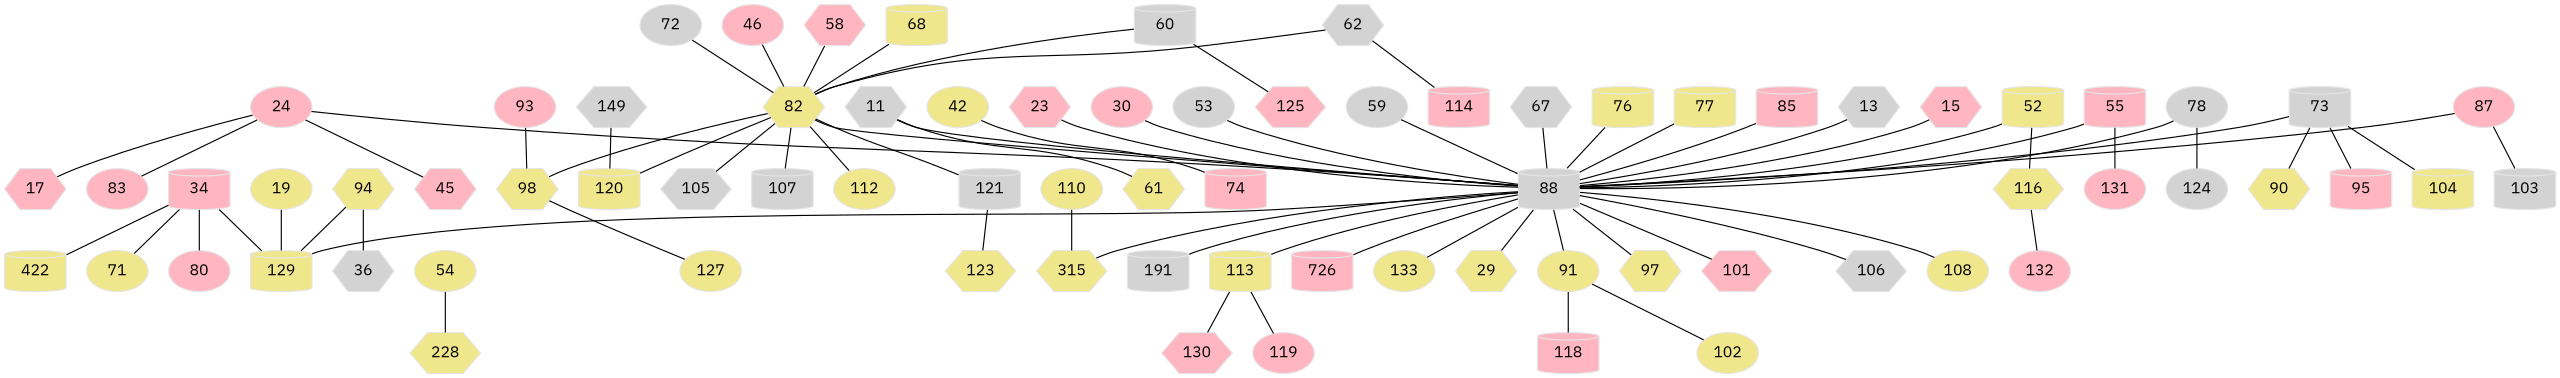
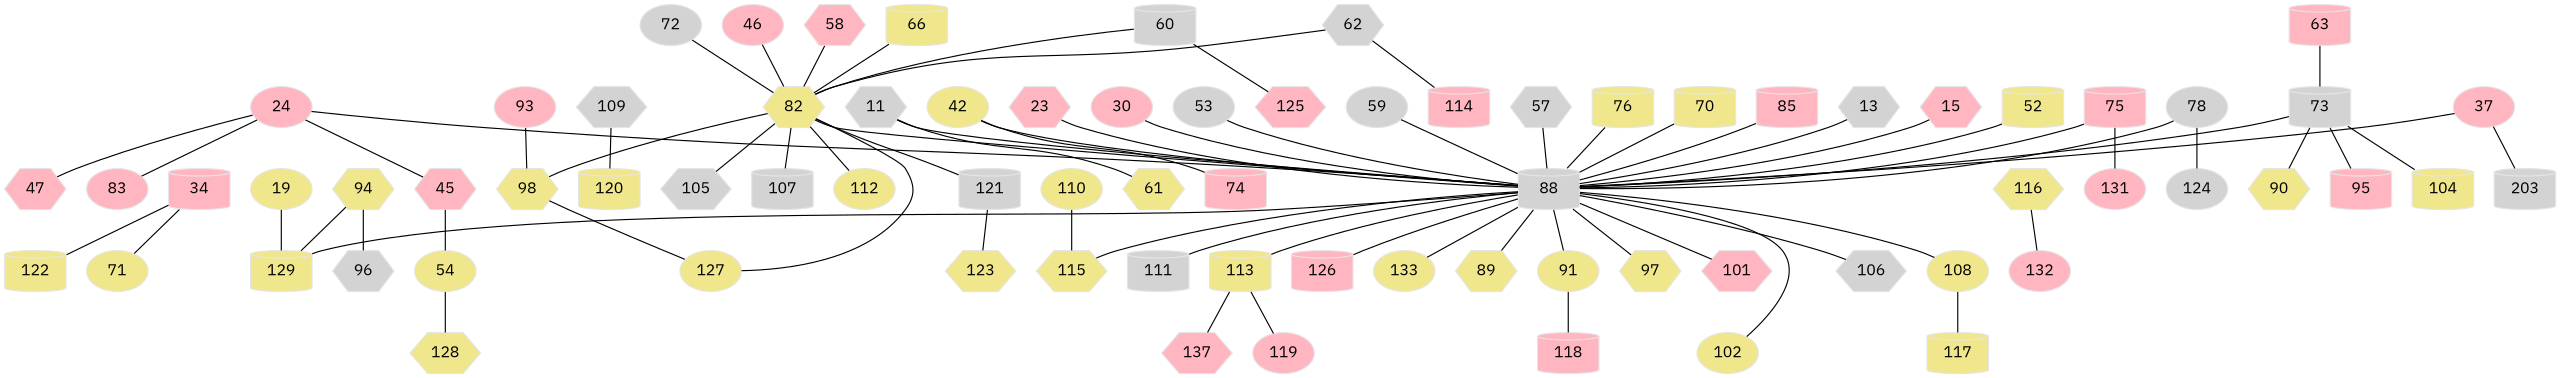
node "68": label "68" -> "66"
node "63": added
node "149": label "149" -> "109"
node "67": label "67" -> "57"
node "77": label "77" -> "70"
node "55": label "55" -> "75"
node "87": label "87" -> "37"
edge "52" -- "116": removed
edge "82" -- "120": now "82" -- "127"
edge "42" -- "88": added
node "17": label "17" -> "47"
node "103": label "103" -> "203"
edge "45" -- "54": added
edge "34" -- "129": removed
node "422": label "422" -> "122"
node "80": removed
node "36": label "36" -> "96"
node "315": label "315" -> "115"
node "191": label "191" -> "111"
node "726": label "726" -> "126"
node "29": label "29" -> "89"
edge "91" -- "102": now "88" -- "102"
node "228": label "228" -> "128"
node "130": label "130" -> "137"
node "117": added
